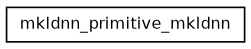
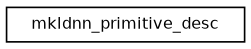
node "mkldnn_primitive_mkldnn": label "mkldnn_primitive_mkldnn" -> "mkldnn_primitive_desc"
